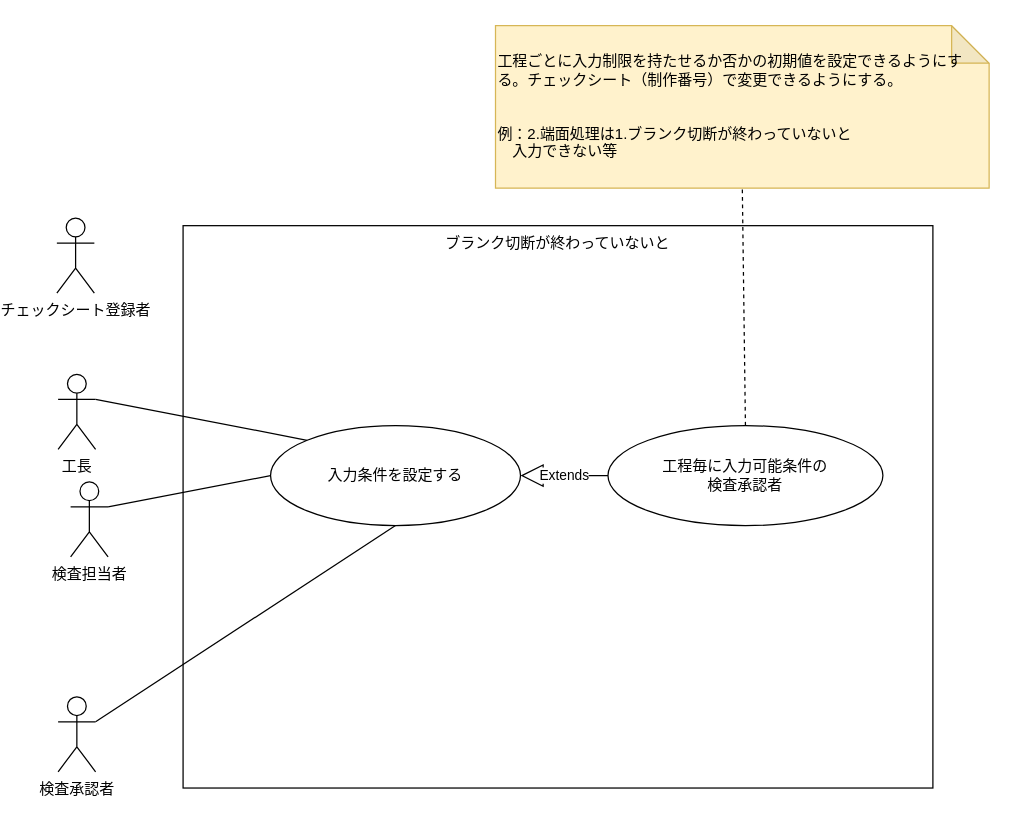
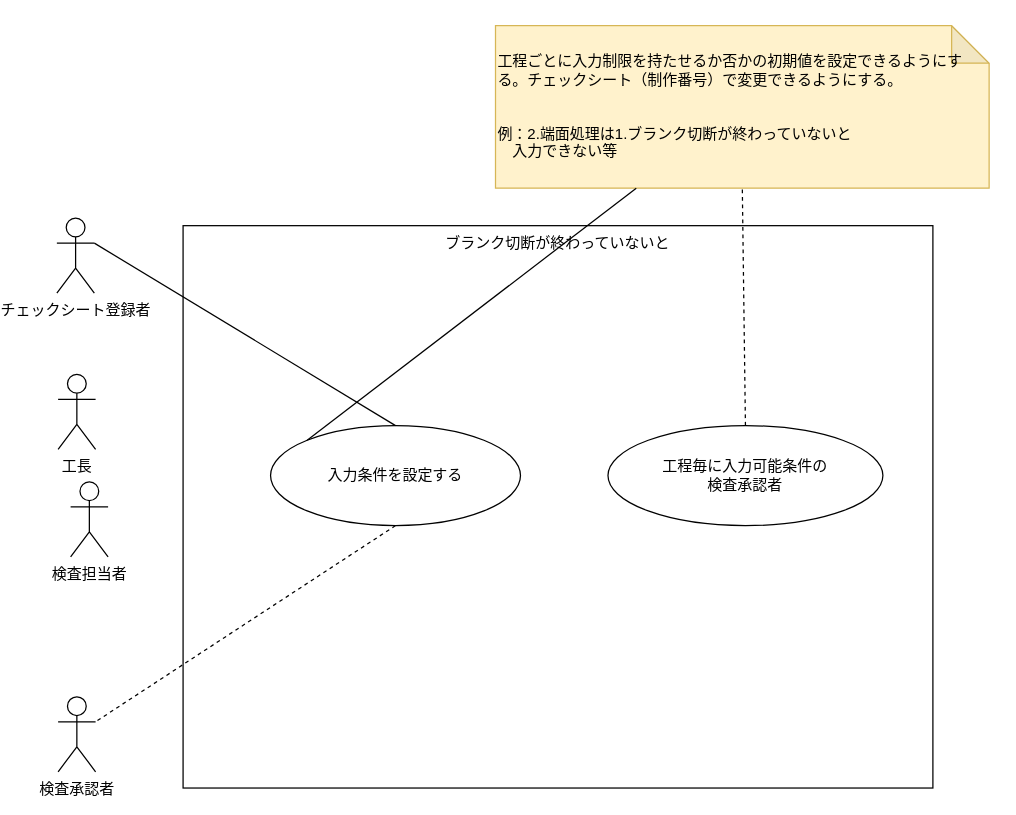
edge "チェックシート登録者" -- "入力条件を設定する": added
edge "工長" -- "入力条件を設定する": now "工程ごとに入力制限を持たせるか否かの初期値を設定できるようにする。チェックシート（制作番号）で変更できるようにする。 例：2.端面処理は1.ブランク切断が終わっていないと 入力できない等" -- "入力条件を設定する"
edge "工程毎に入力可能条件の 検査承認者" -> "入力条件を設定する": removed, label "Extends"
edge "入力条件を設定する" -- "検査担当者": removed
edge "入力条件を設定する" -- "検査承認者": style solid -> dashed
